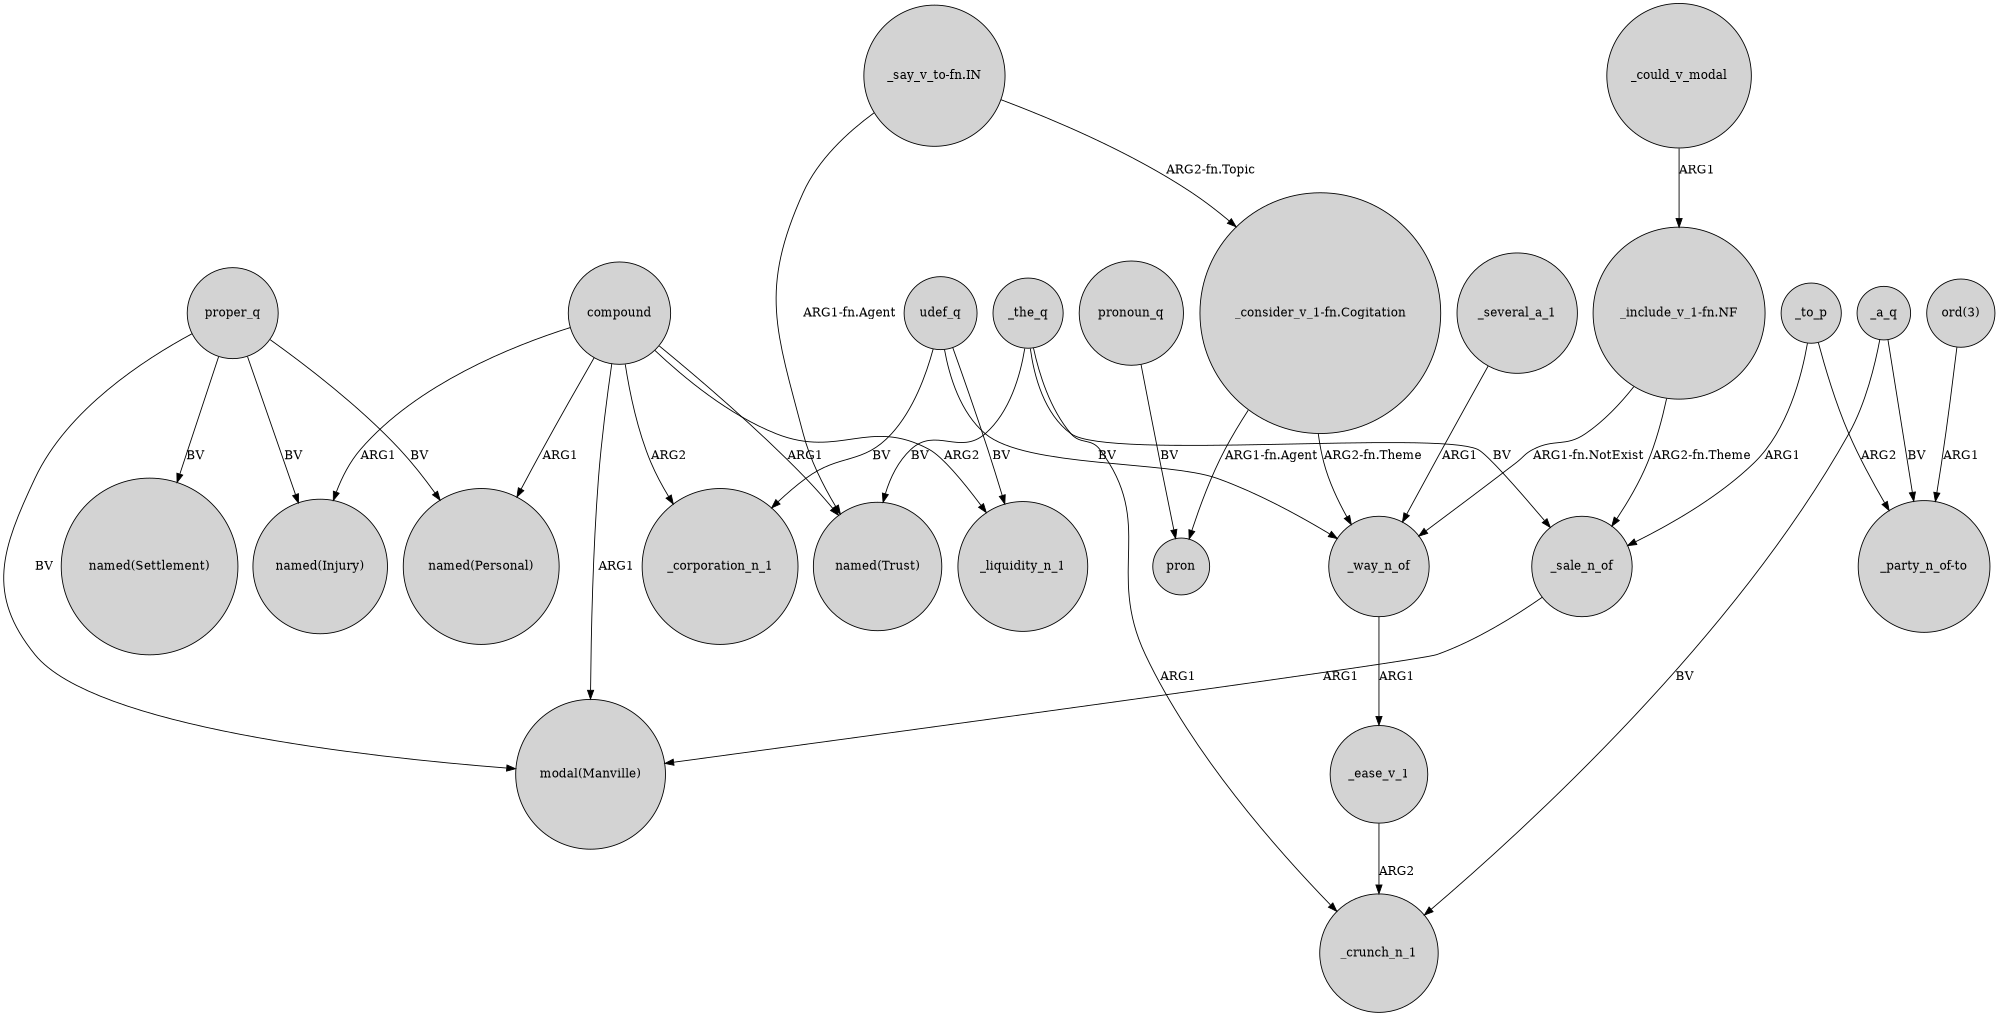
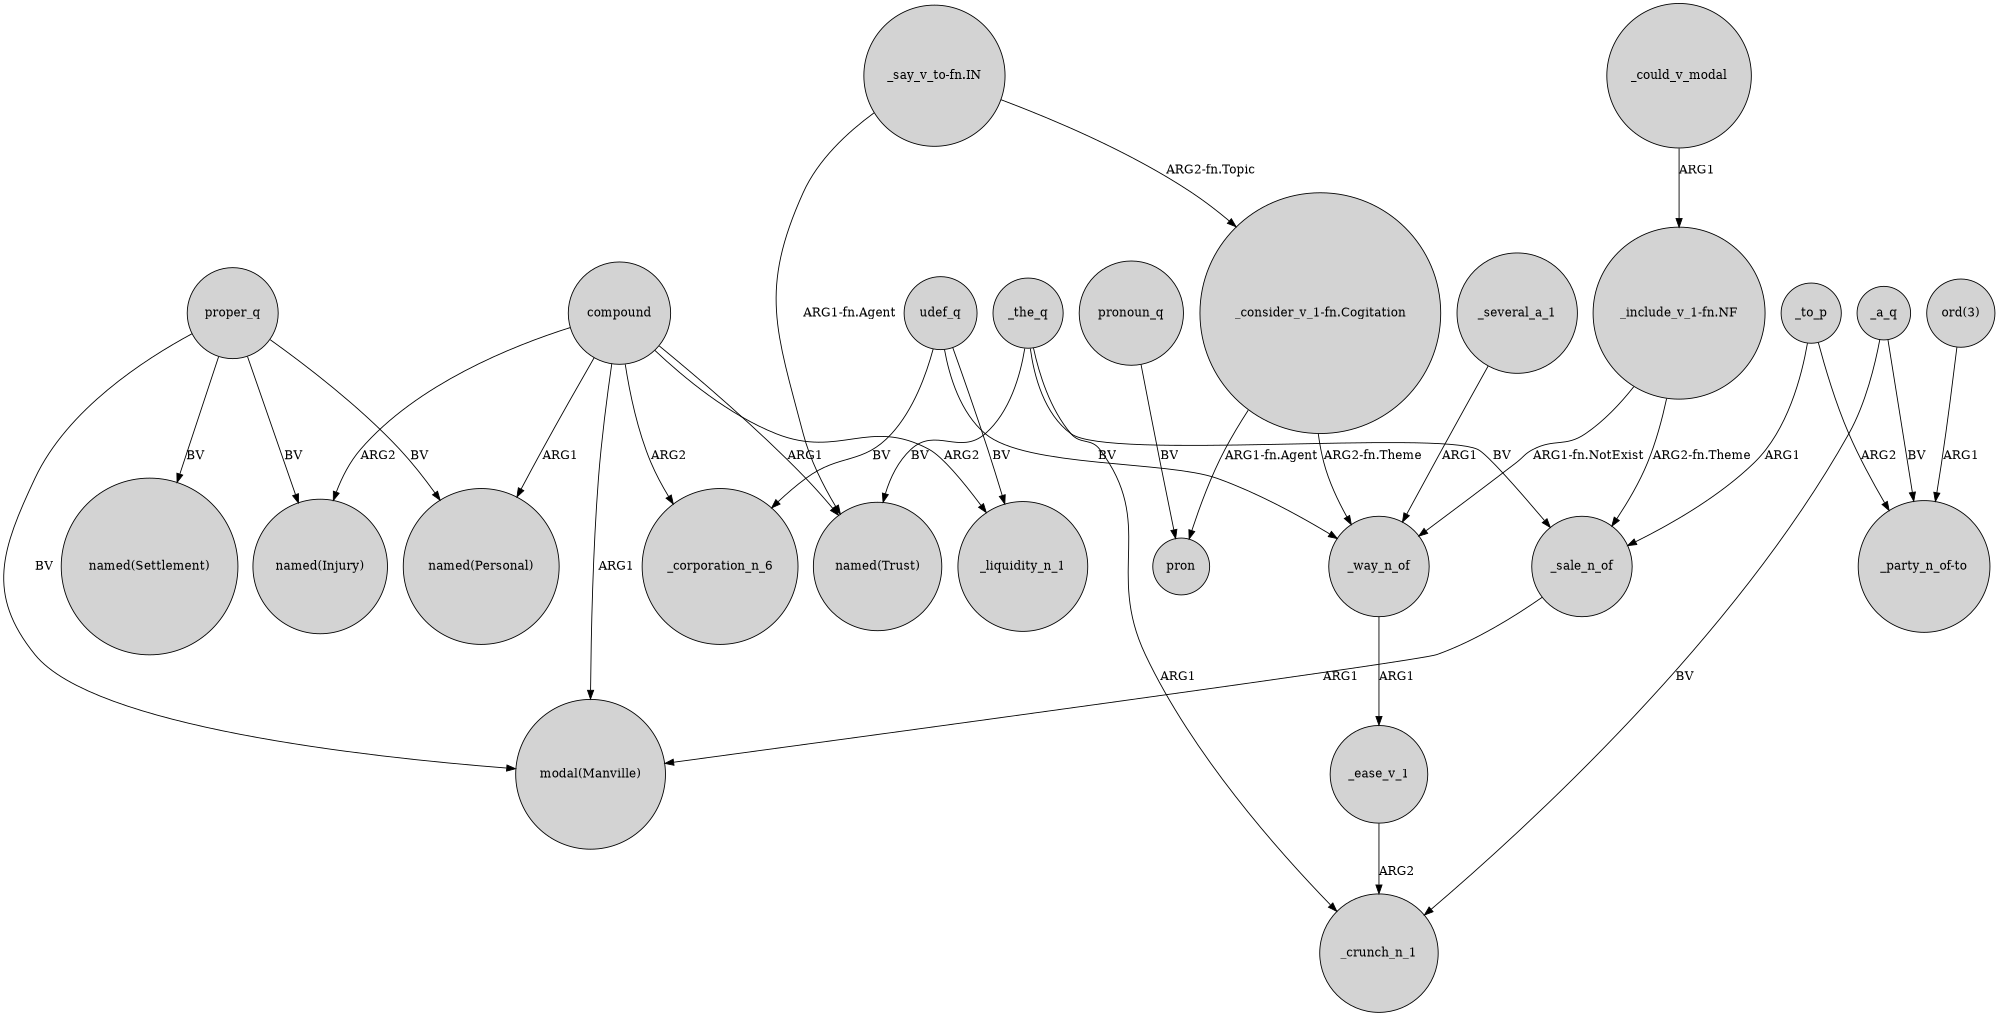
edge "compound" -> "named(Injury)": label "ARG1" -> "ARG2"
node "_corporation_n_1": label "_corporation_n_1" -> "_corporation_n_6"
